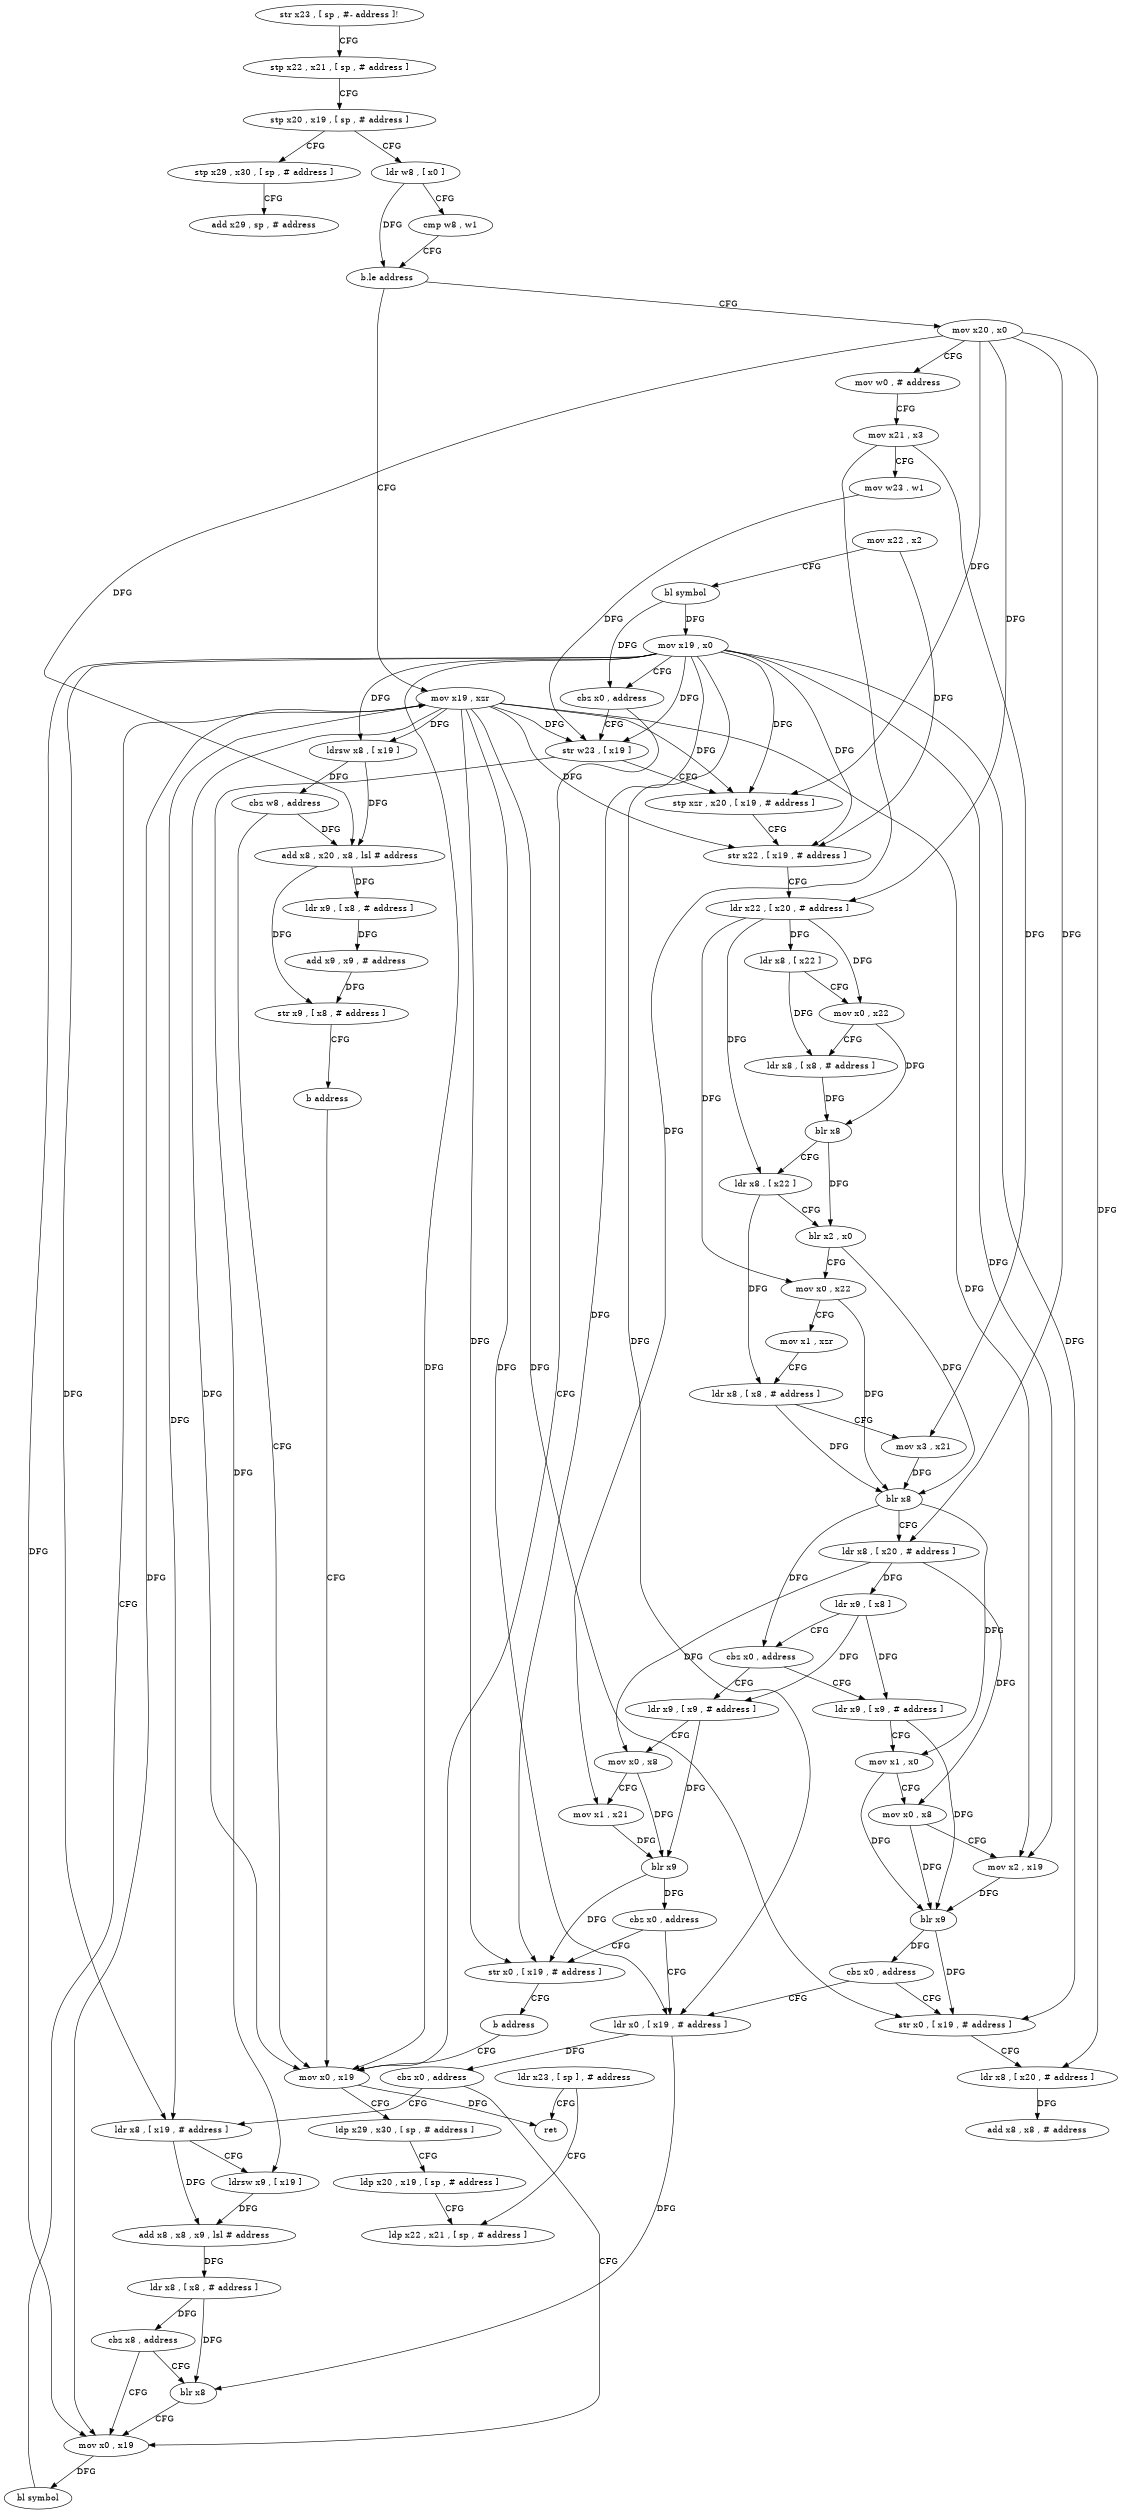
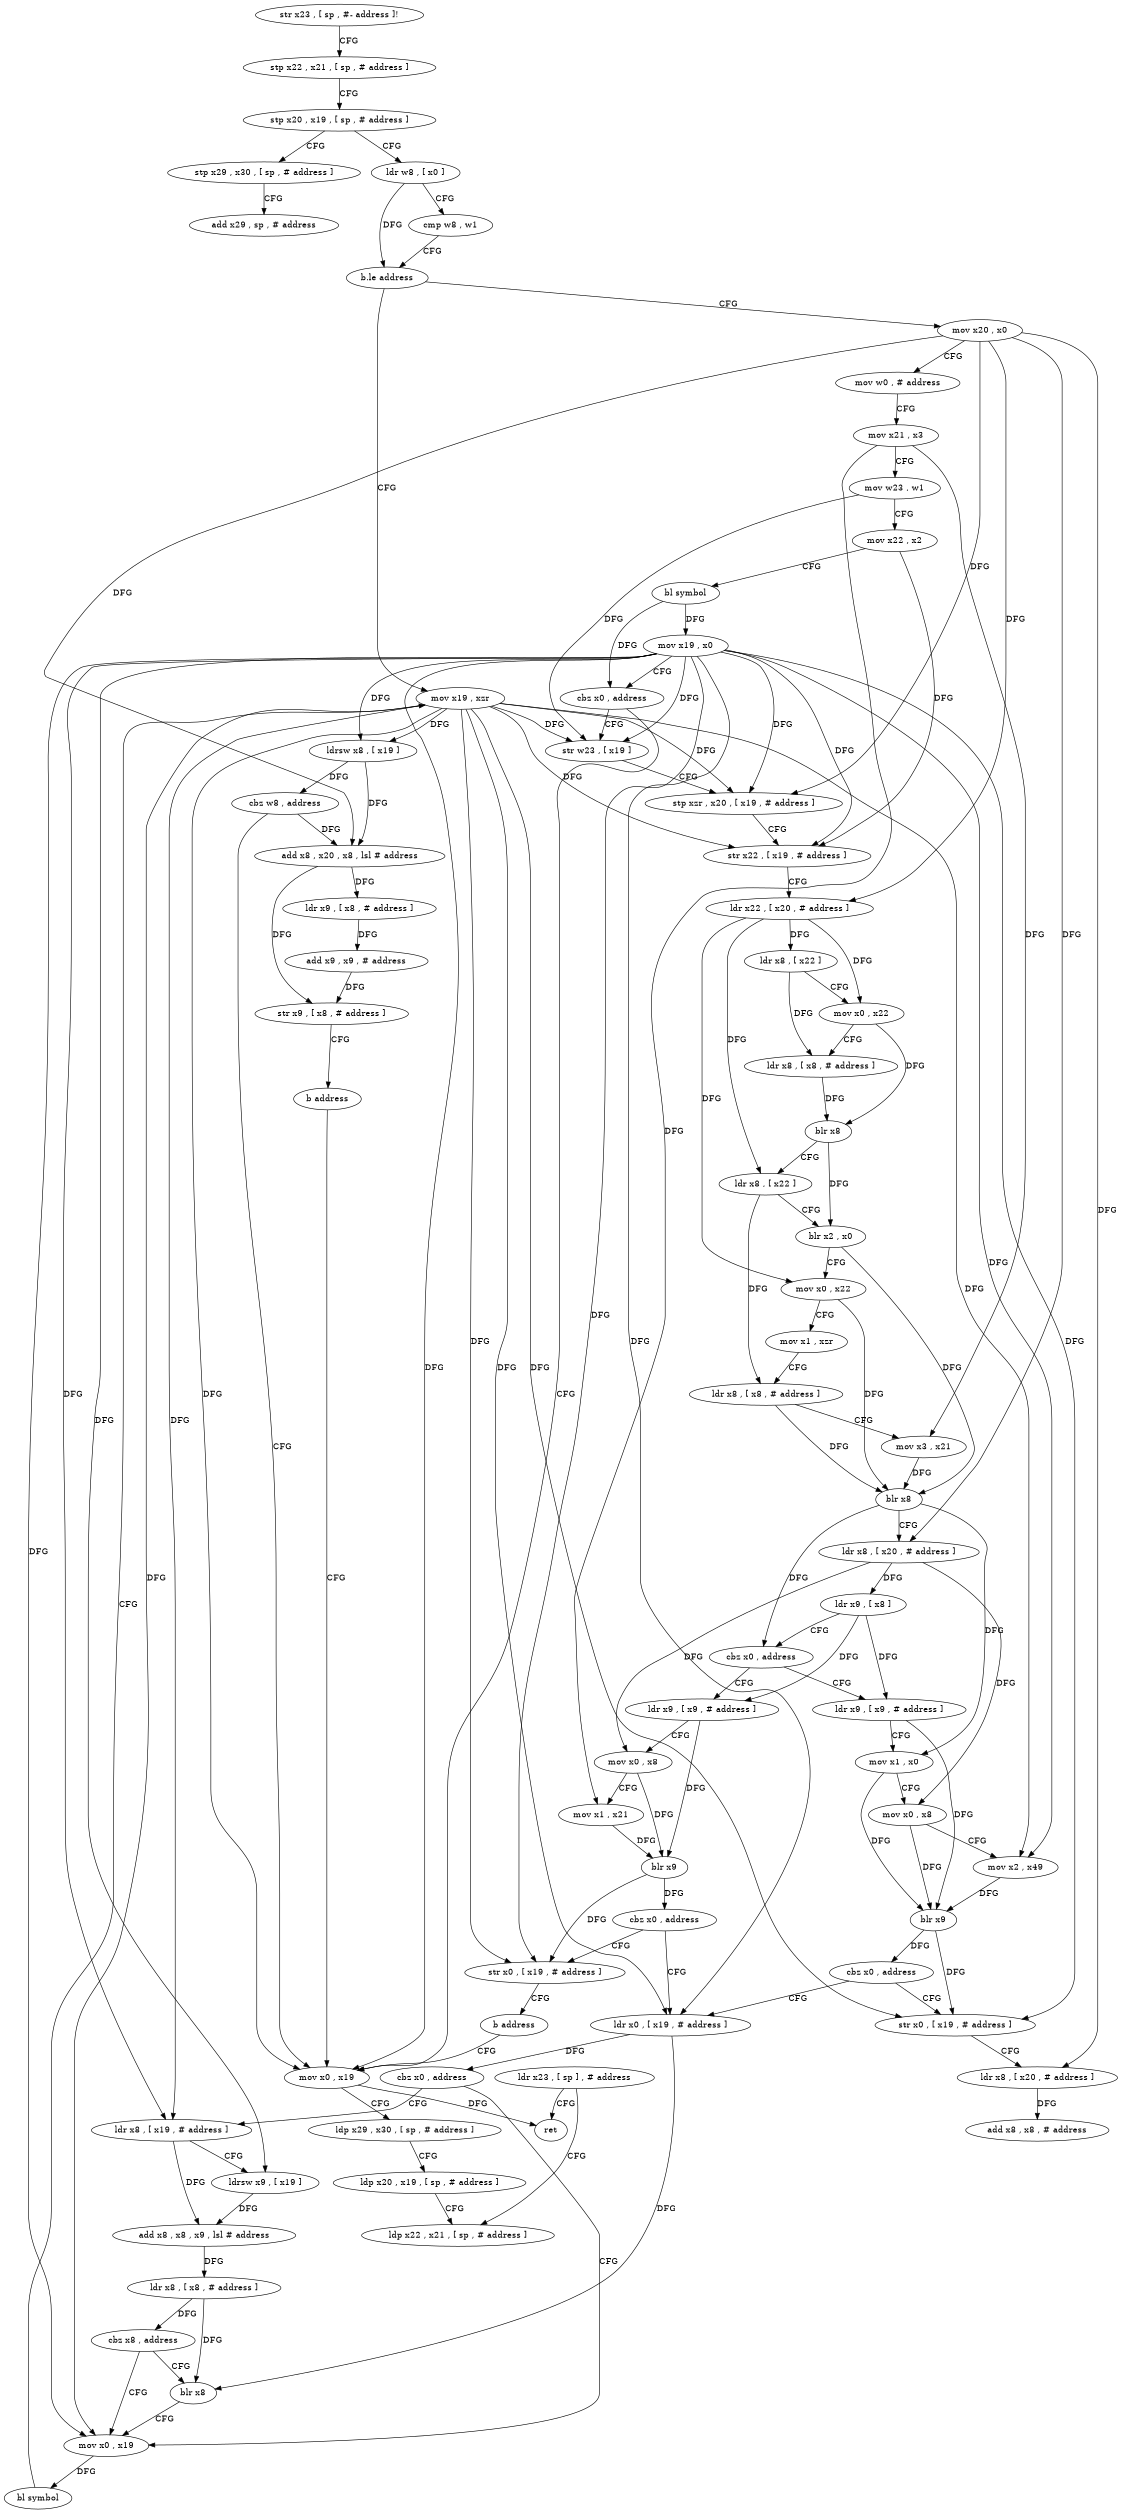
edge "mov w23 , w1" -> "mov x22 , x2": added, label "CFG"
edge "str w23 , [ x19 ]" -> "ldrsw x9 , [ x19 ]": now "mov x19 , x0" -> "ldrsw x9 , [ x19 ]"
node "mov x2 , x19": label "mov x2 , x19" -> "mov x2 , x49"
